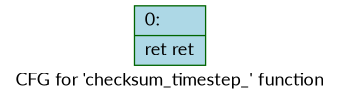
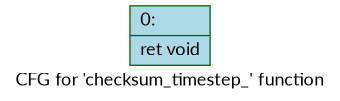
node "0:": text "ret ret" -> "ret void"
